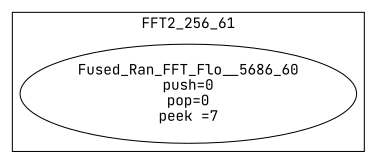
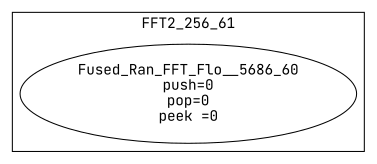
node "Fused_Ran_FFT_Flo__5686_60 push=0 pop=0 peek =7": label "Fused_Ran_FFT_Flo__5686_60 push=0 pop=0 peek =7" -> "Fused_Ran_FFT_Flo__5686_60 push=0 pop=0 peek =0"
